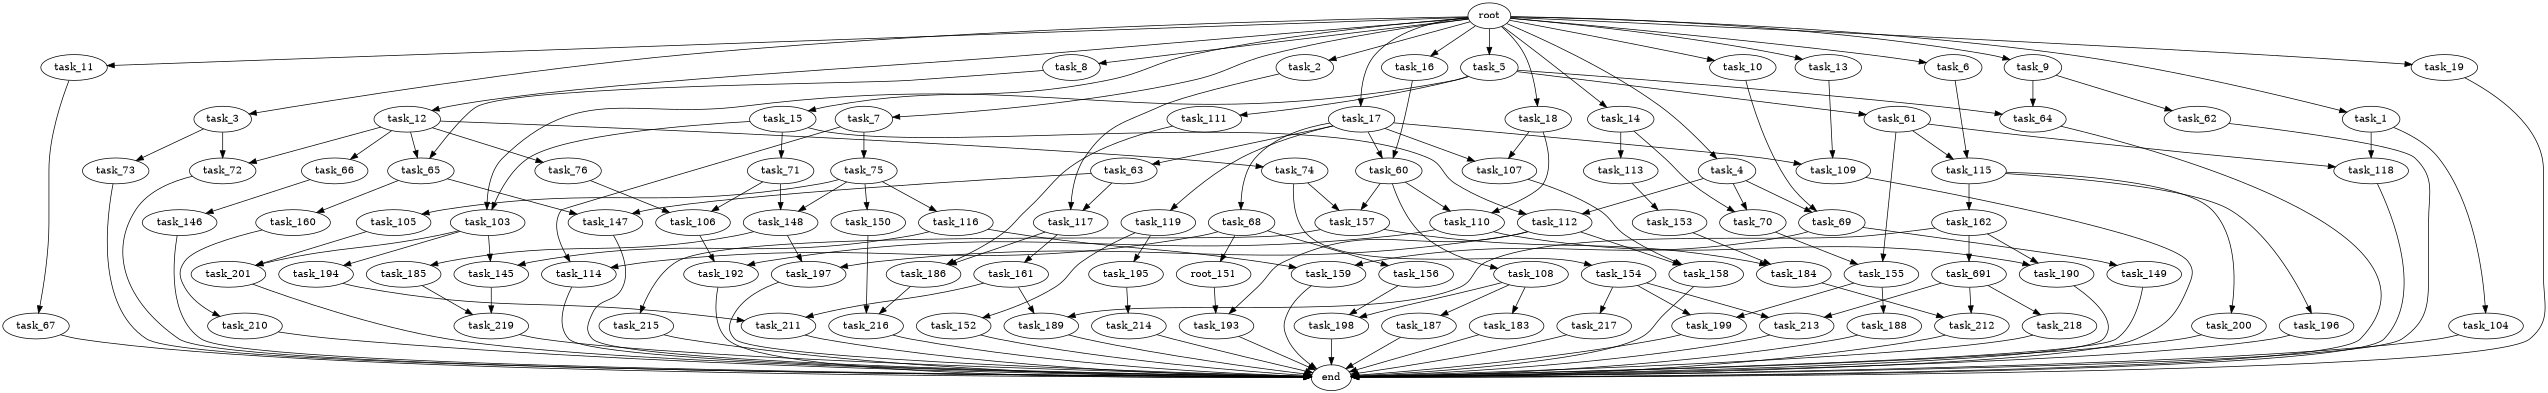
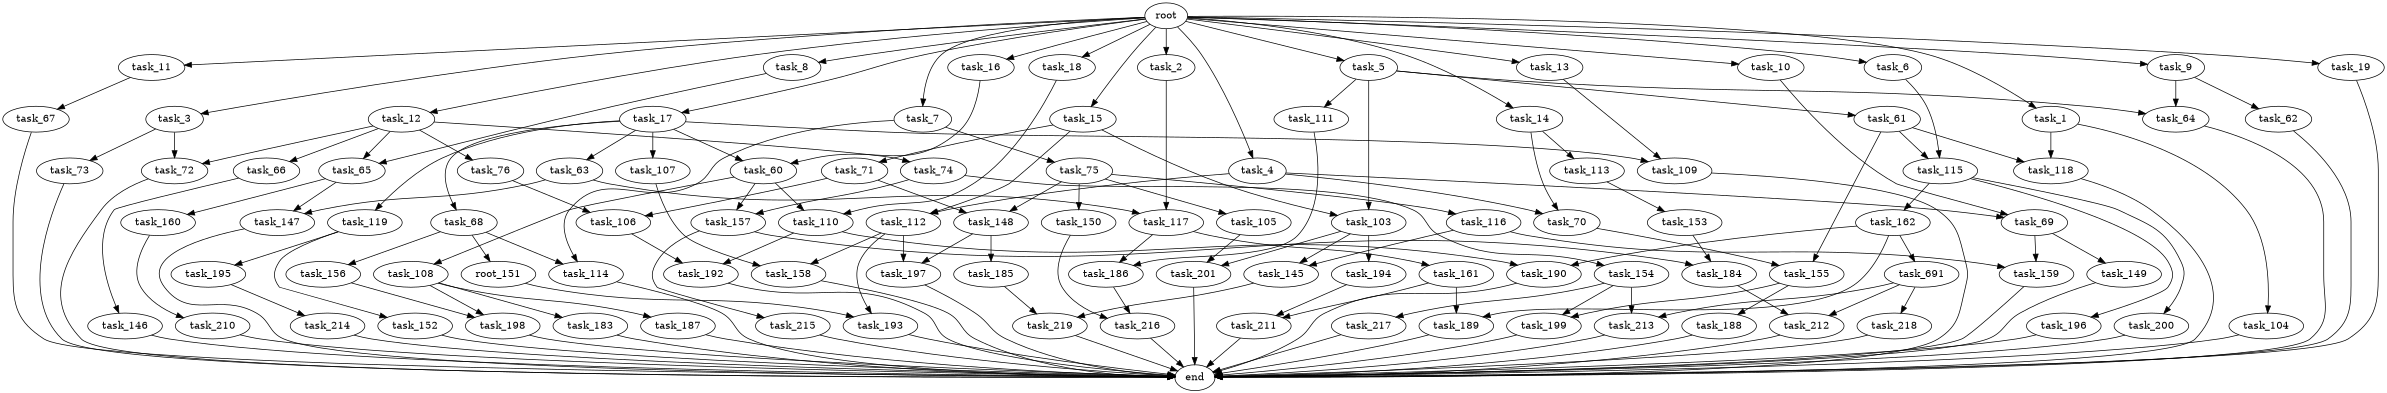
edge "task_18" -> "task_107": removed
